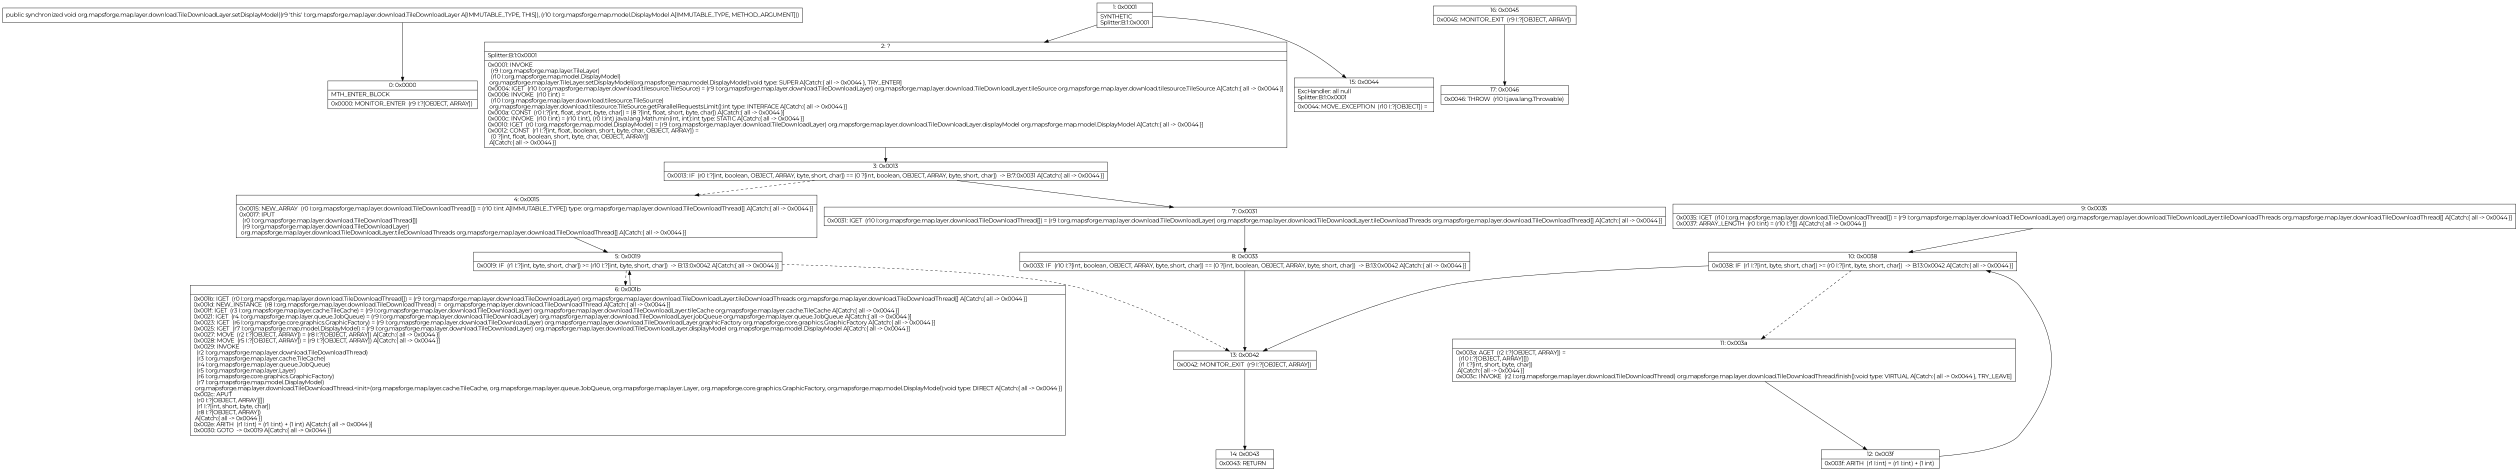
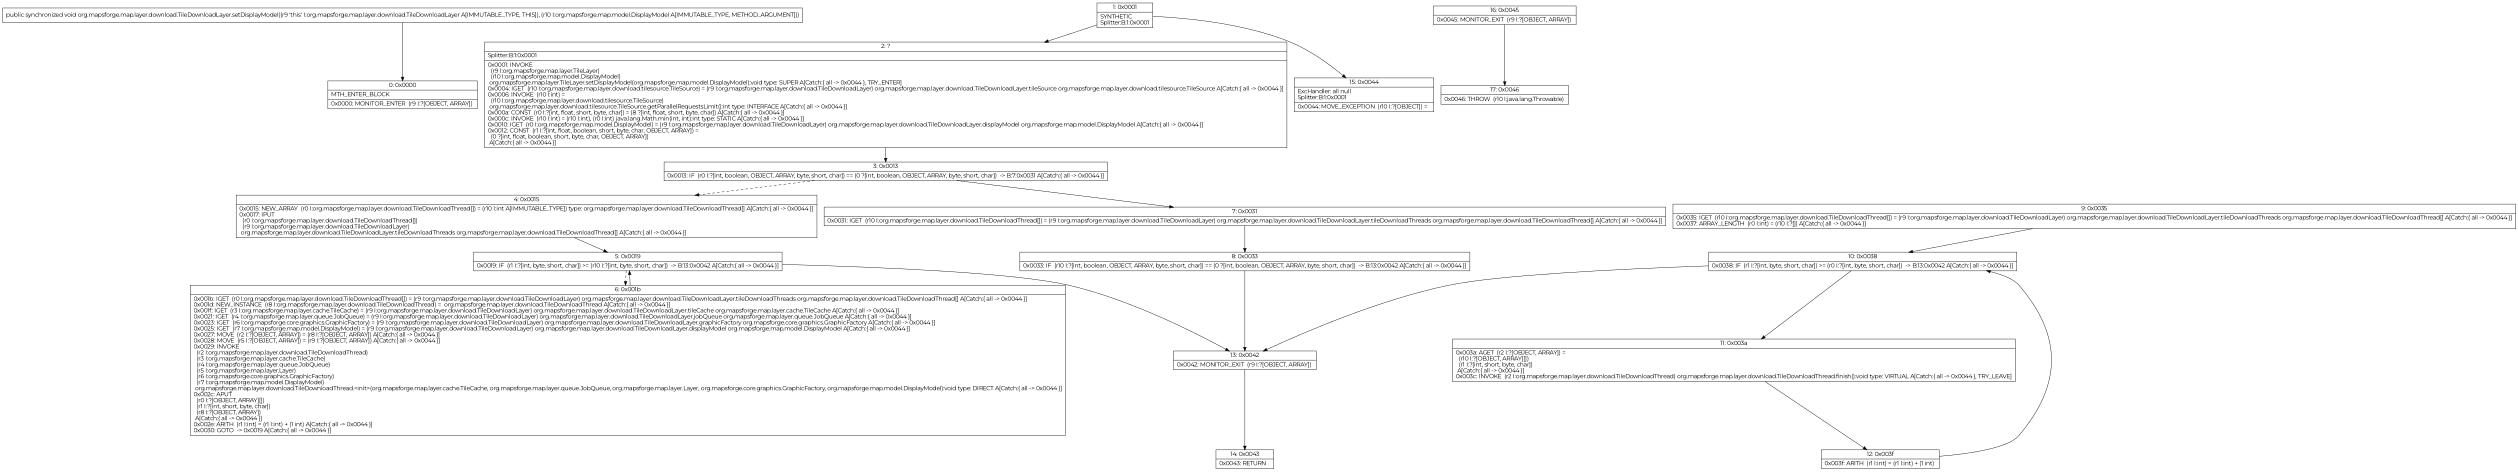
edge "5: 0x0019" -> "13: 0x0042": style dashed -> solid
edge "10: 0x0038" -> "11: 0x003a": style dashed -> solid
